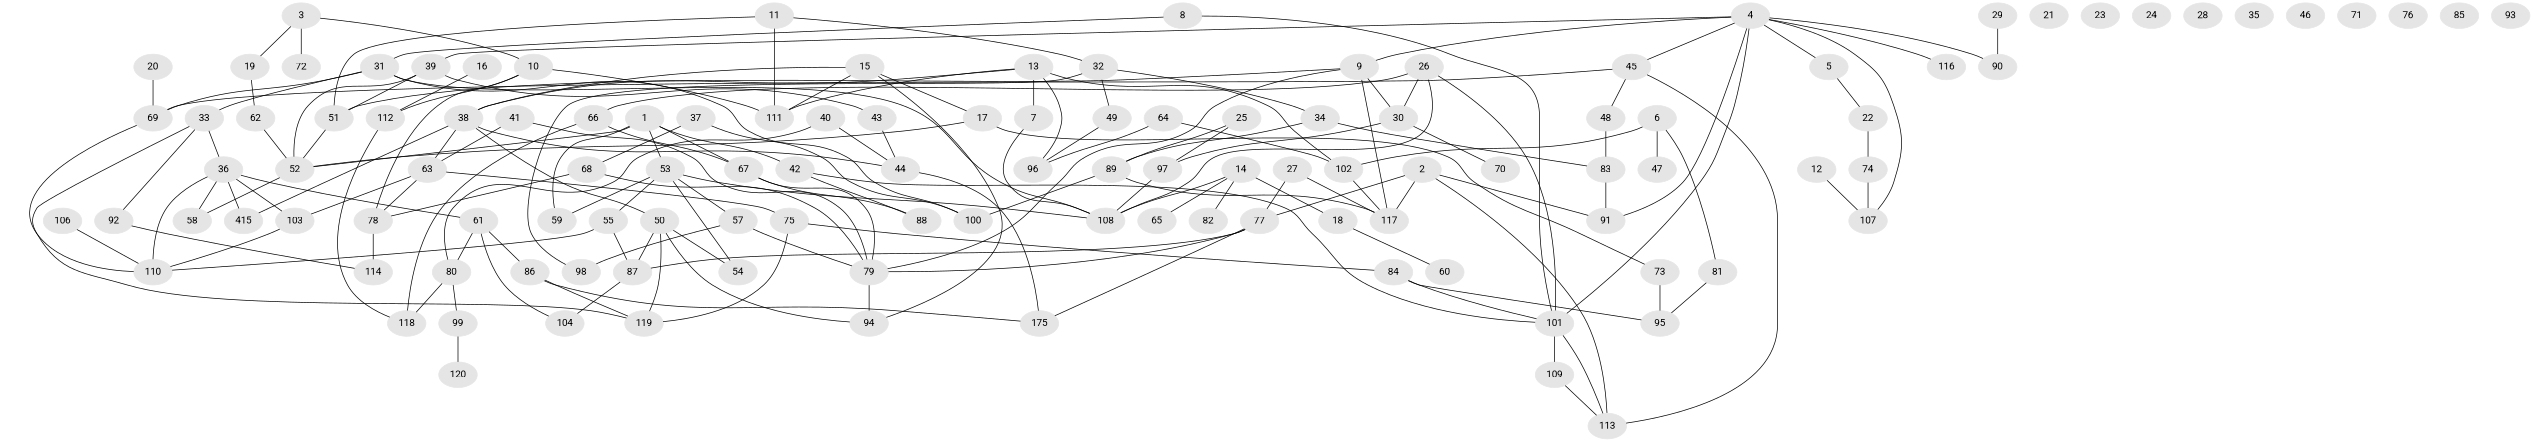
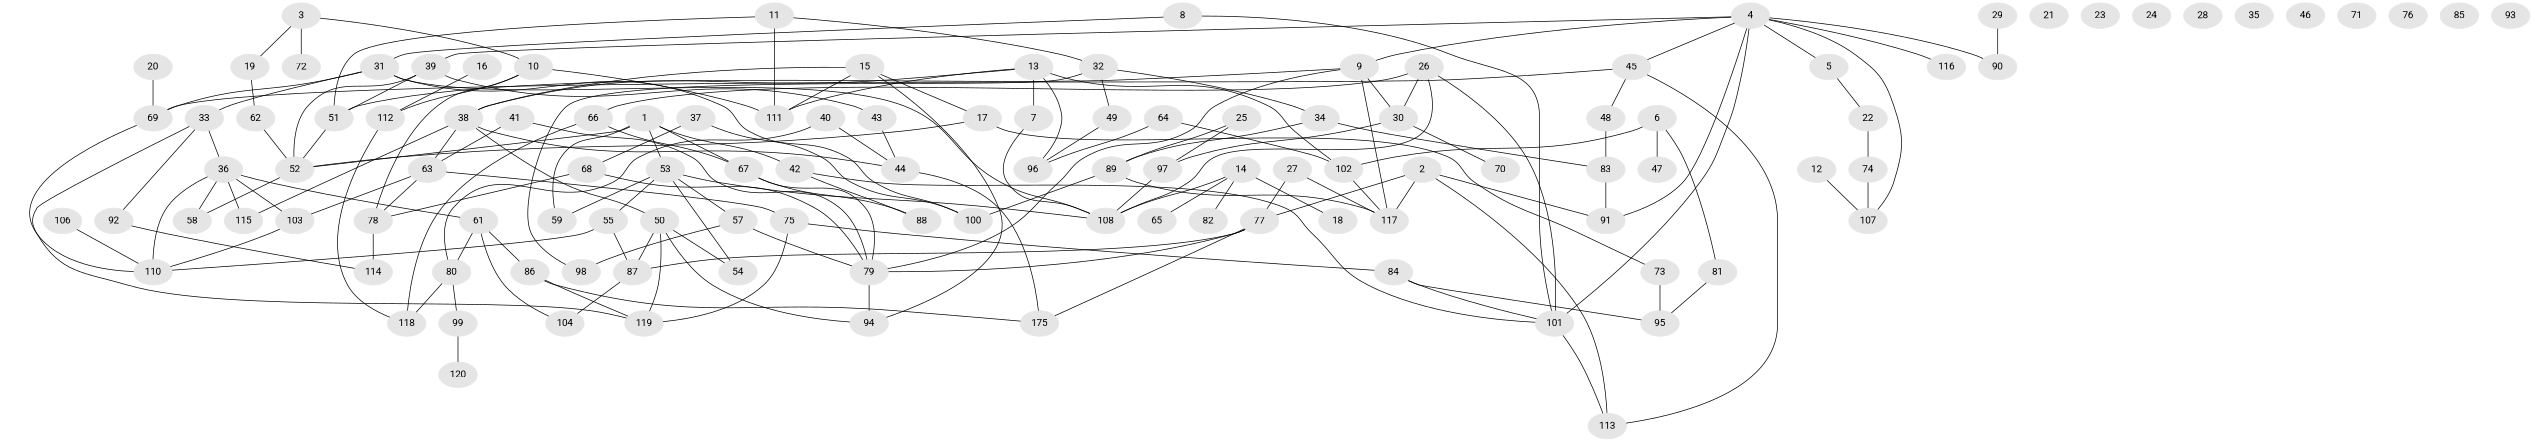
node "415": label "415" -> "115"
node "60": removed
node "109": removed
